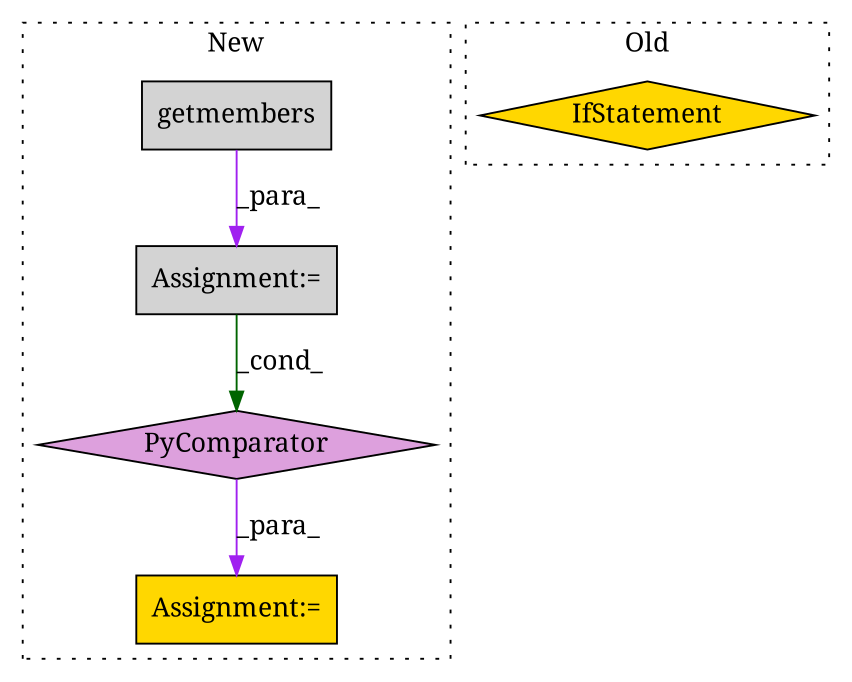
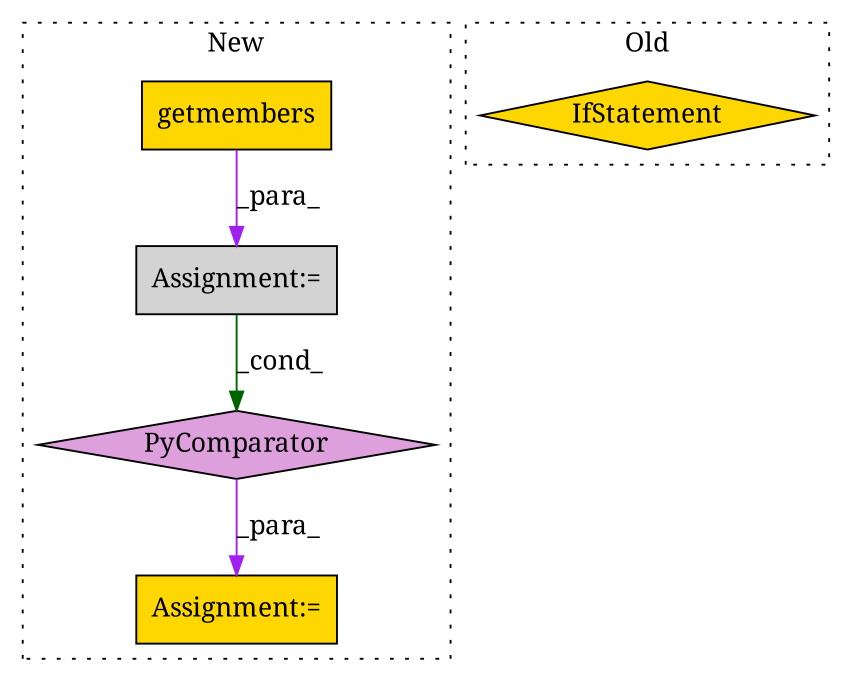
node "getmembers": fillcolor lightgrey -> gold
